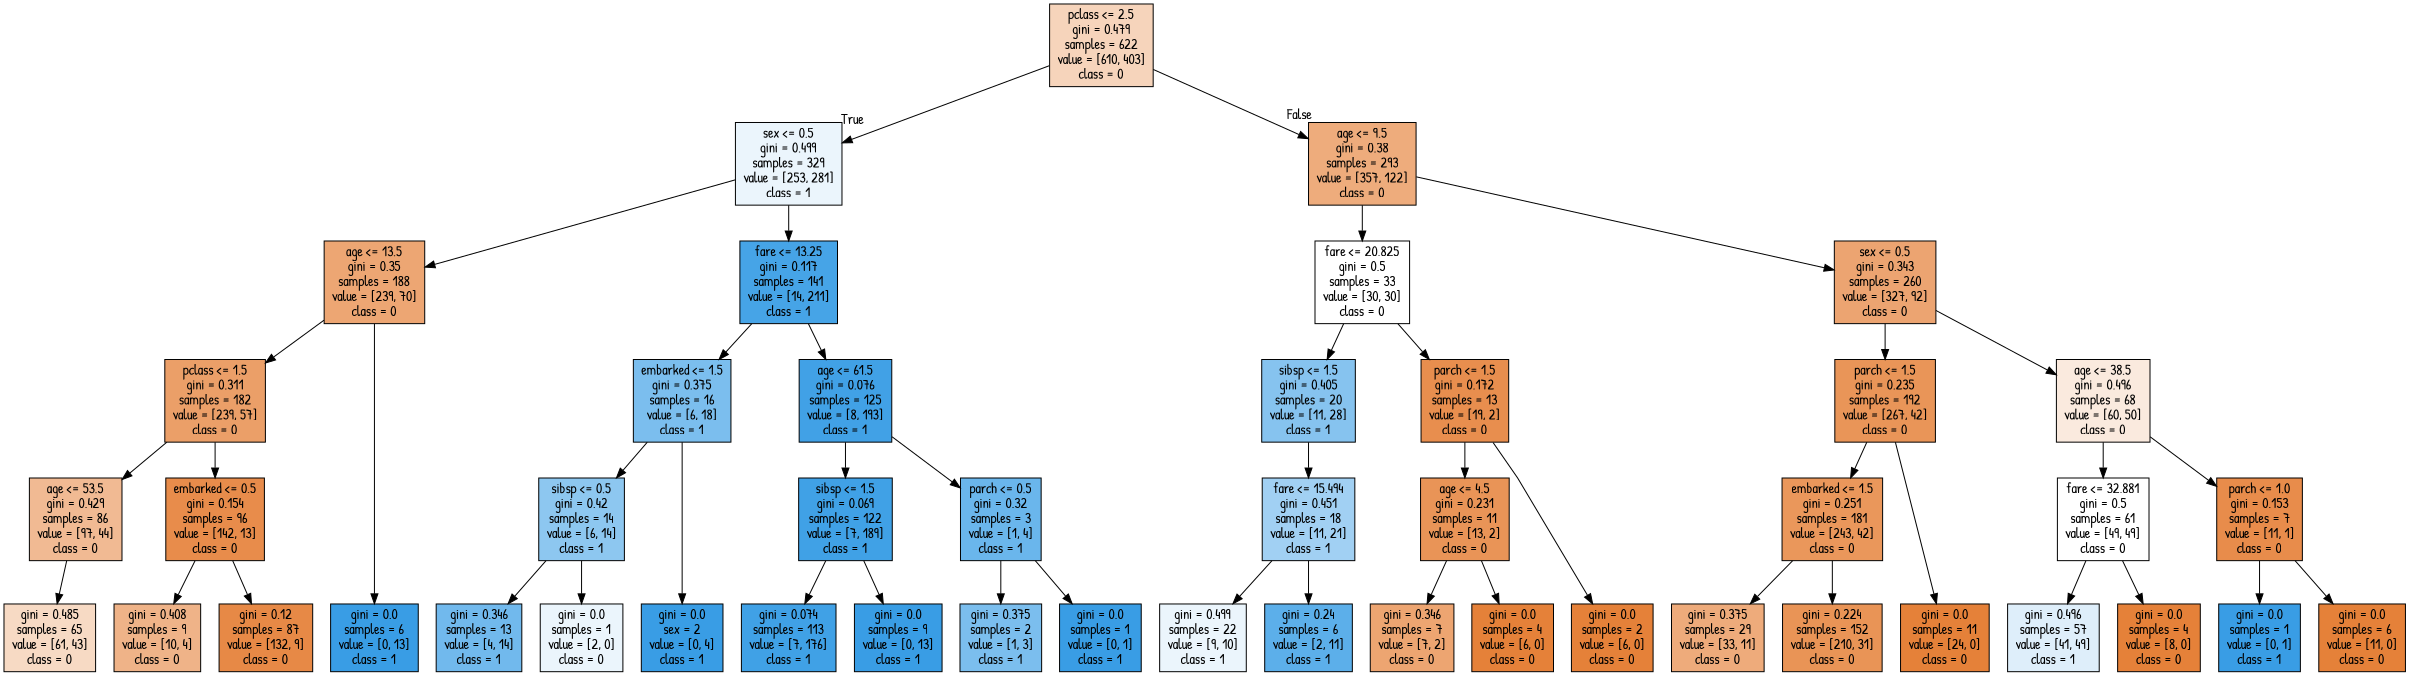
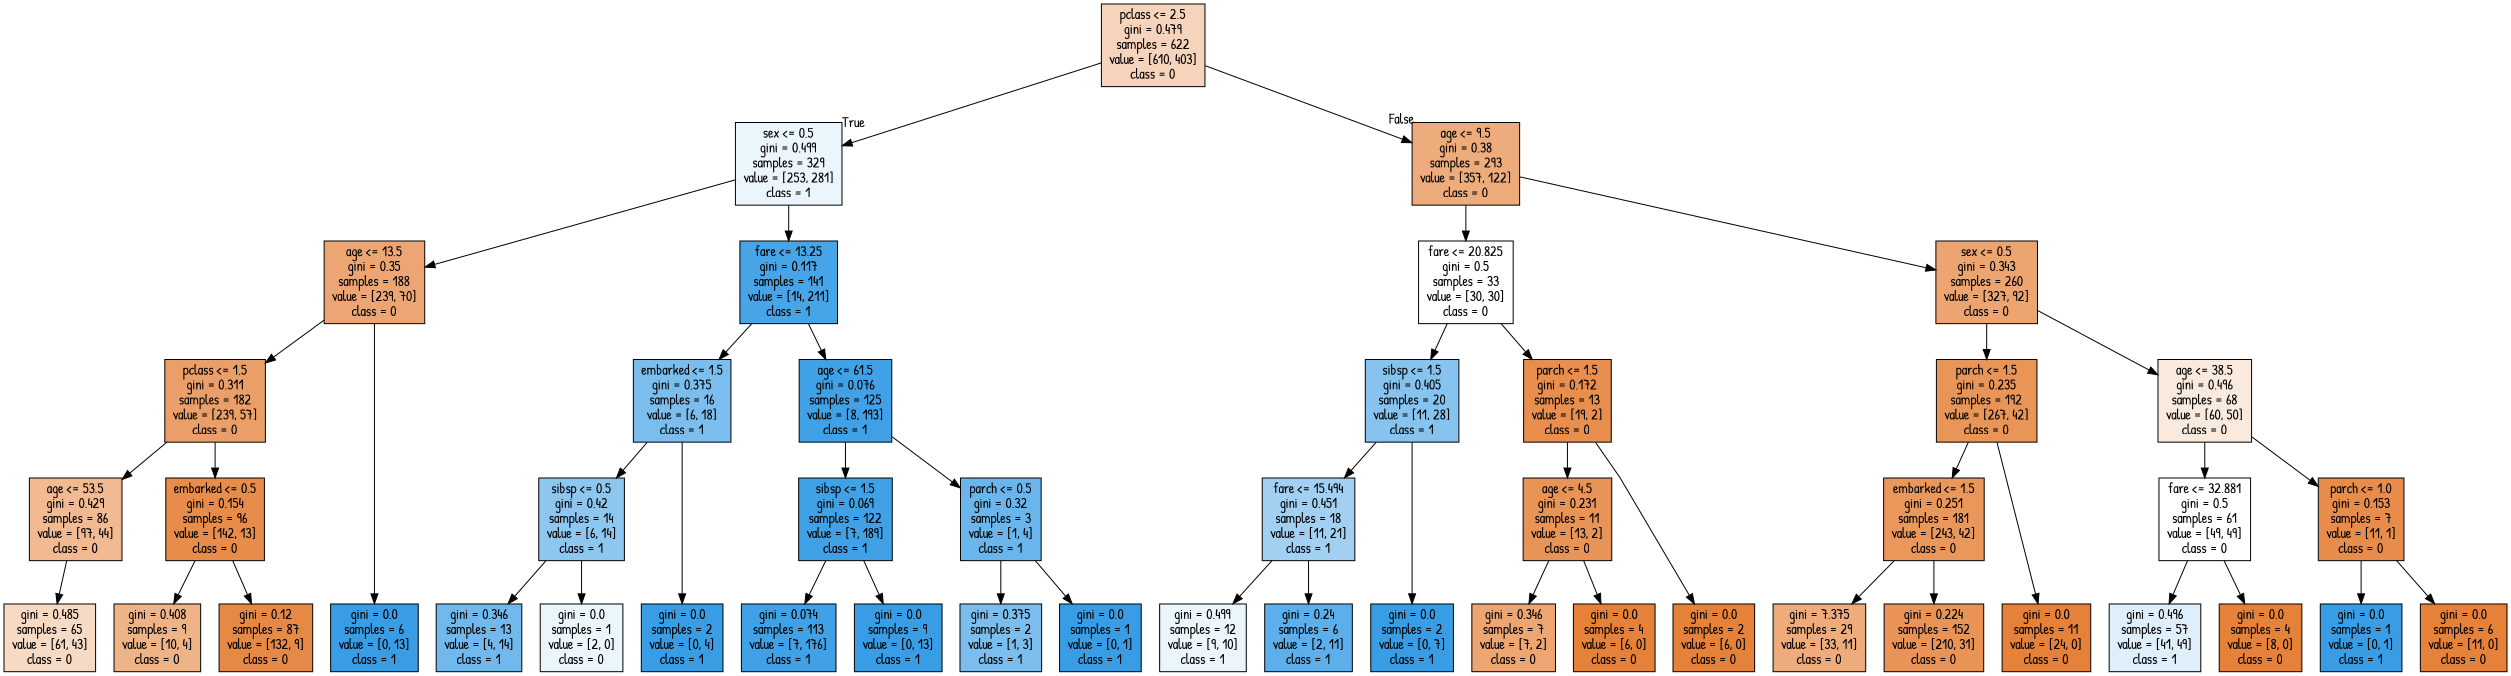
node "gini = 0.0 sex = 2 value = [0, 4] class = 1": label "gini = 0.0 sex = 2 value = [0, 4] class = 1" -> "gini = 0.0 samples = 2 value = [0, 4] class = 1"
node "gini = 0.499 samples = 22 value = [9, 10] class = 1": label "gini = 0.499 samples = 22 value = [9, 10] class = 1" -> "gini = 0.499 samples = 12 value = [9, 10] class = 1"
node "gini = 0.0 samples = 2 value = [0, 7] class = 1": added
node "gini = 0.375 samples = 29 value = [33, 11] class = 0": label "gini = 0.375 samples = 29 value = [33, 11] class = 0" -> "gini = 7.375 samples = 29 value = [33, 11] class = 0"
